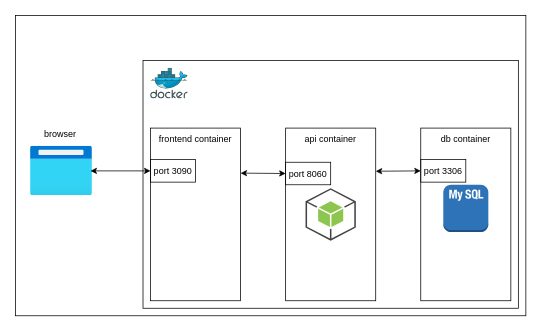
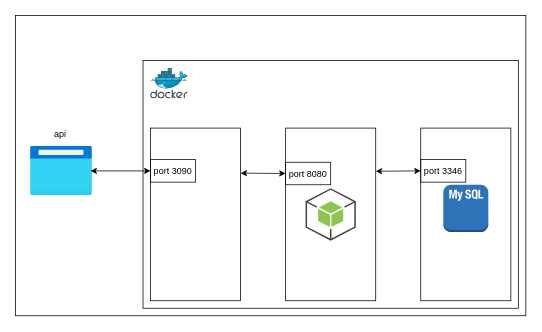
node "browser": label "browser" -> "api"
node "frontend container": removed
node "api container": removed
node "db container": removed
node "port 3306": label "port 3306" -> "port 3346"
node "port 8060": label "port 8060" -> "port 8080"
